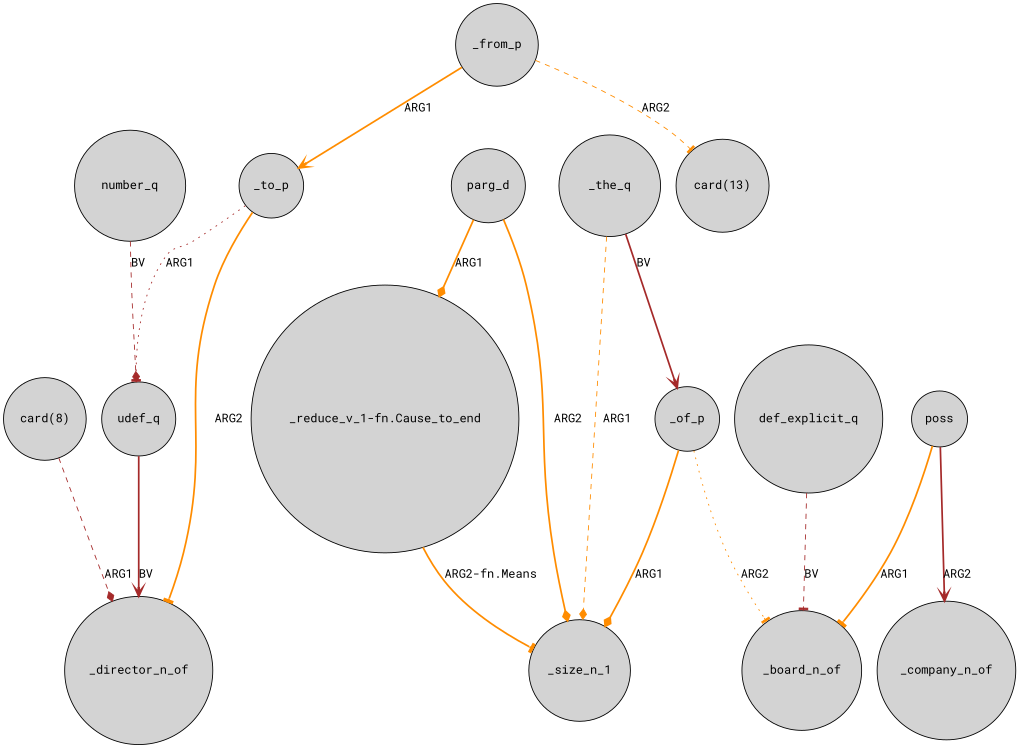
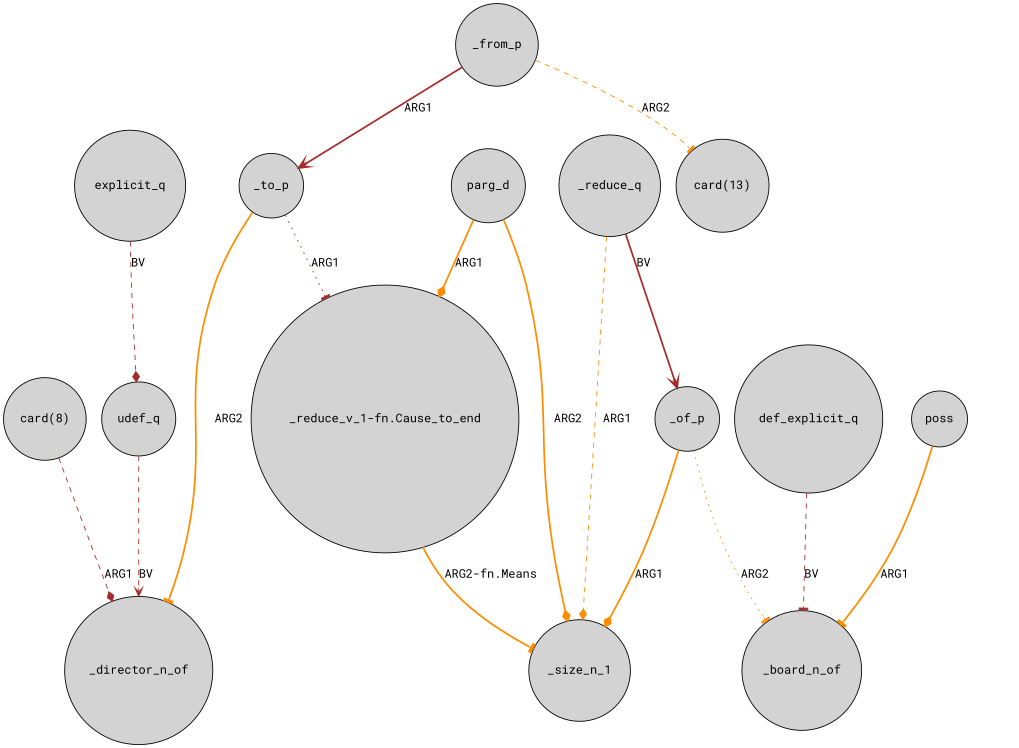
edge "_from_p" -> "_to_p": color darkorange -> brown
node "number_q": label "number_q" -> "explicit_q"
node "_the_q": label "_the_q" -> "_reduce_q"
edge "_to_p" -> "udef_q": now "_to_p" -> "_reduce_v_1-fn.Cause_to_end"
edge "udef_q" -> "_director_n_of": style bold -> dashed
node "_company_n_of": removed
